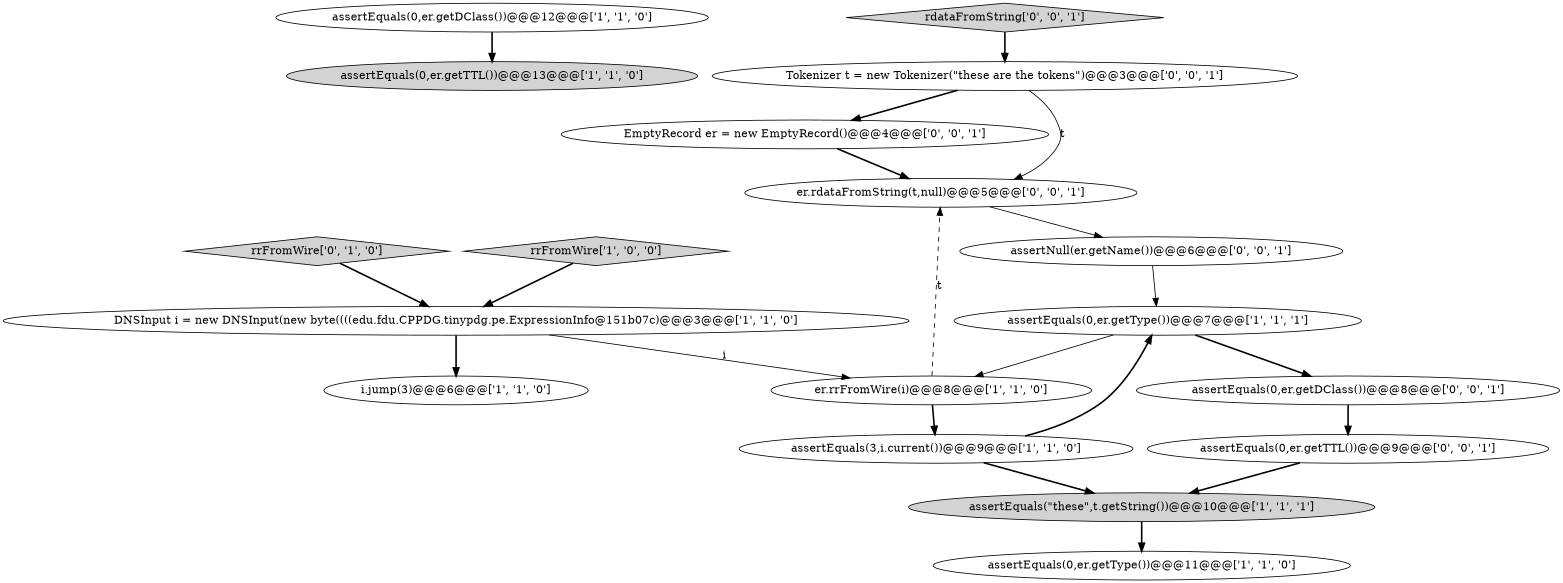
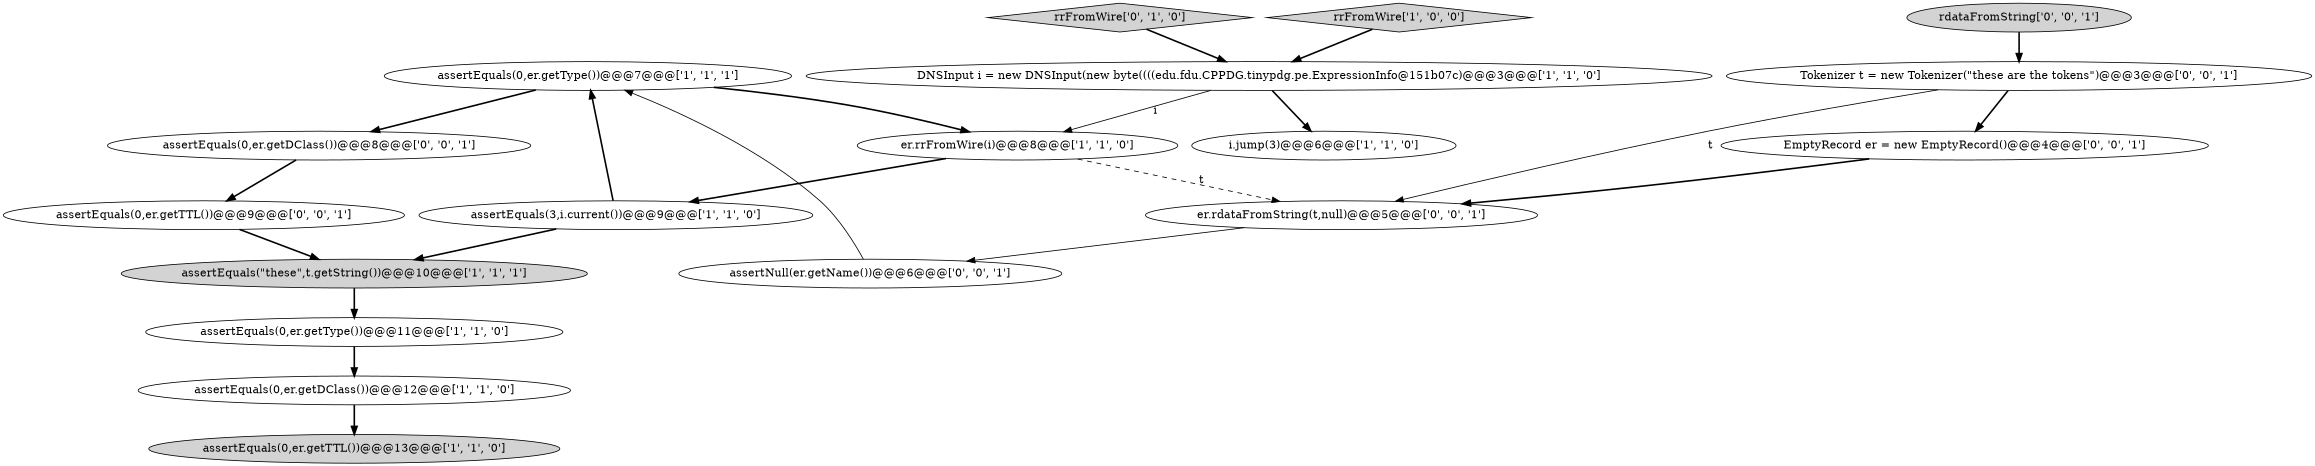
node "rdataFromString['0', '0', '1']": shape diamond -> ellipse
edge "assertEquals(0,er.getType())@@@7@@@['1', '1', '1']" -> "er.rrFromWire(i)@@@8@@@['1', '1', '0']": style solid -> bold
edge "assertEquals(0,er.getType())@@@11@@@['1', '1', '0']" -> "assertEquals(0,er.getDClass())@@@12@@@['1', '1', '0']": added
